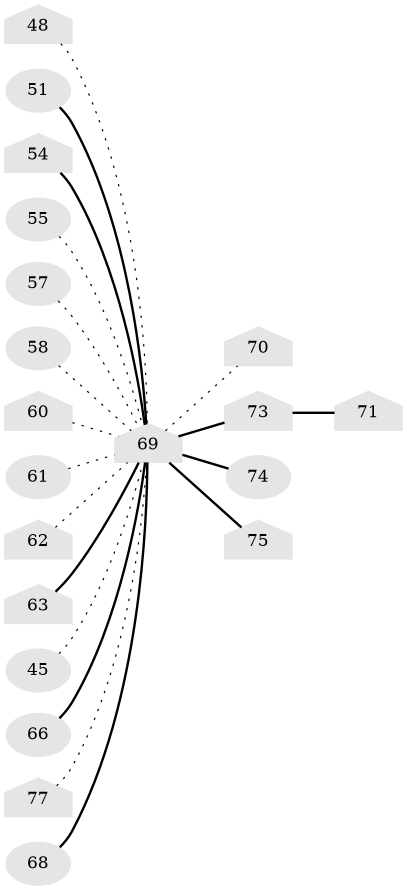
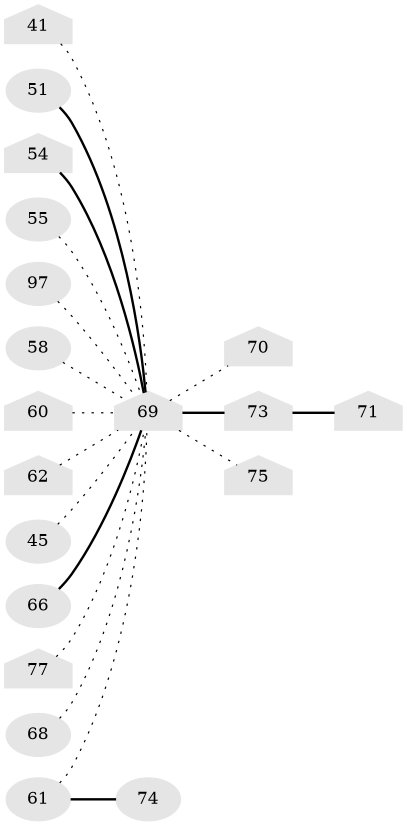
node "48": label "48" -> "41"
node "57": label "57" -> "97"
edge "69" -- "74": now "61" -- "74"
edge "69" -- "75": style bold -> dotted
node "63": removed
edge "69" -- "68": style bold -> dotted
